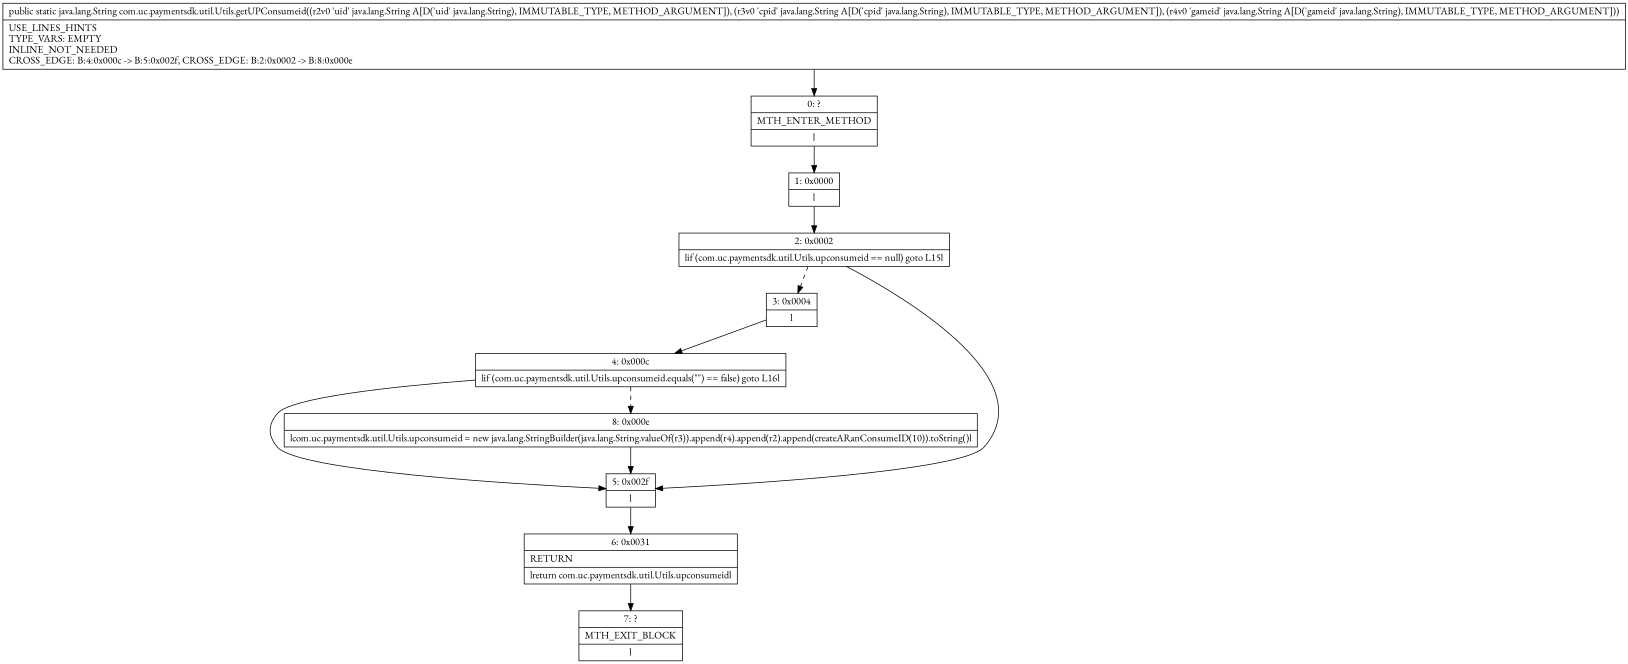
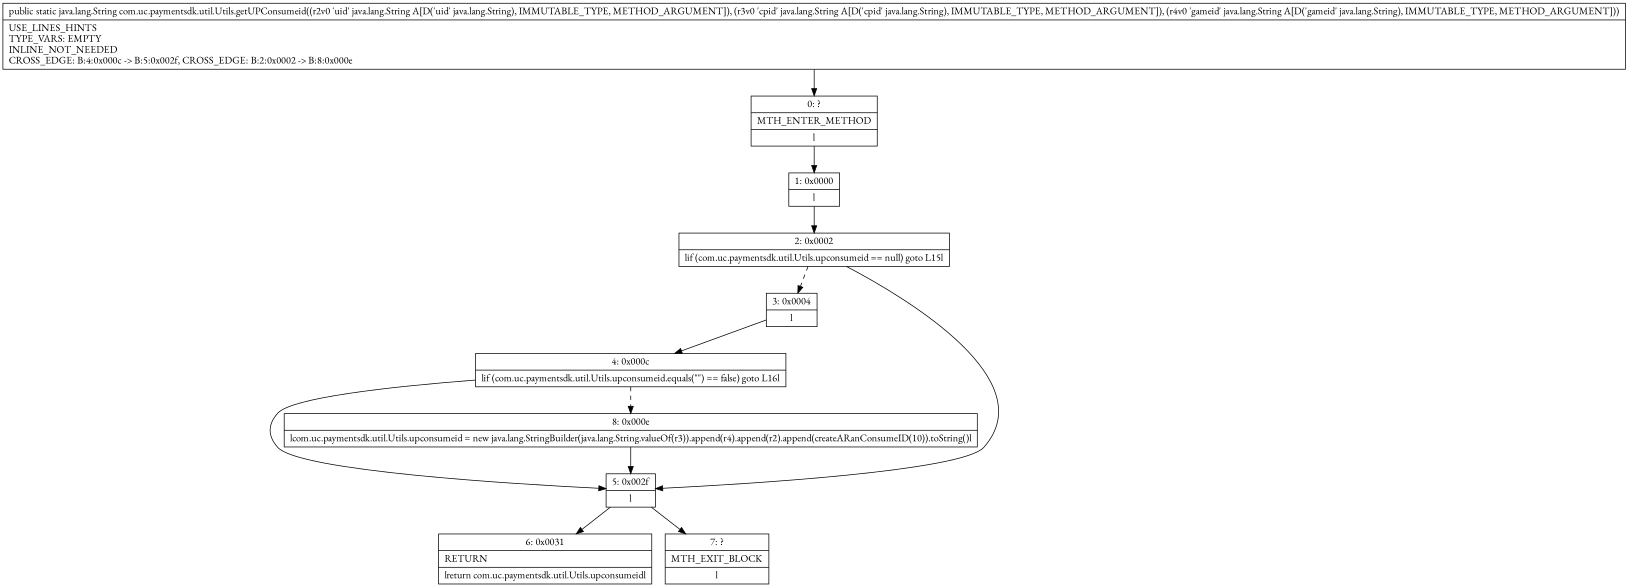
edge "6: 0x0031" -> "7: ?": now "5: 0x002f" -> "7: ?"
